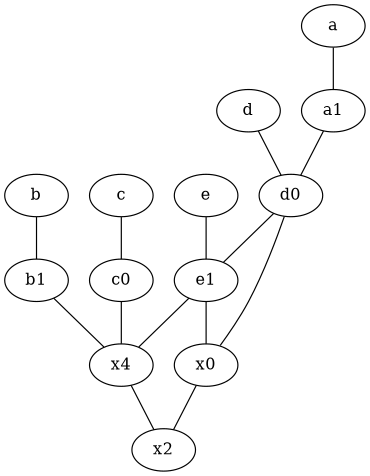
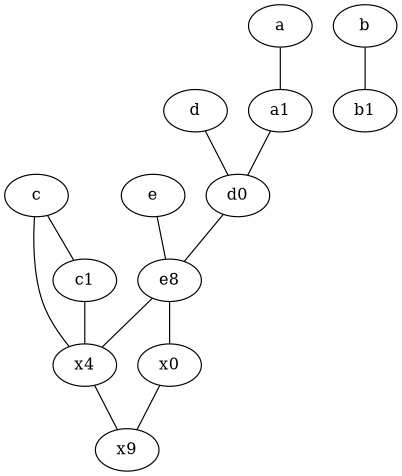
node "c0": label "c0" -> "c1"
node "e1": label "e1" -> "e8"
edge "d0" -- "x0": removed
edge "b1" -- "x4": now "c" -- "x4"
node "x2": label "x2" -> "x9"
